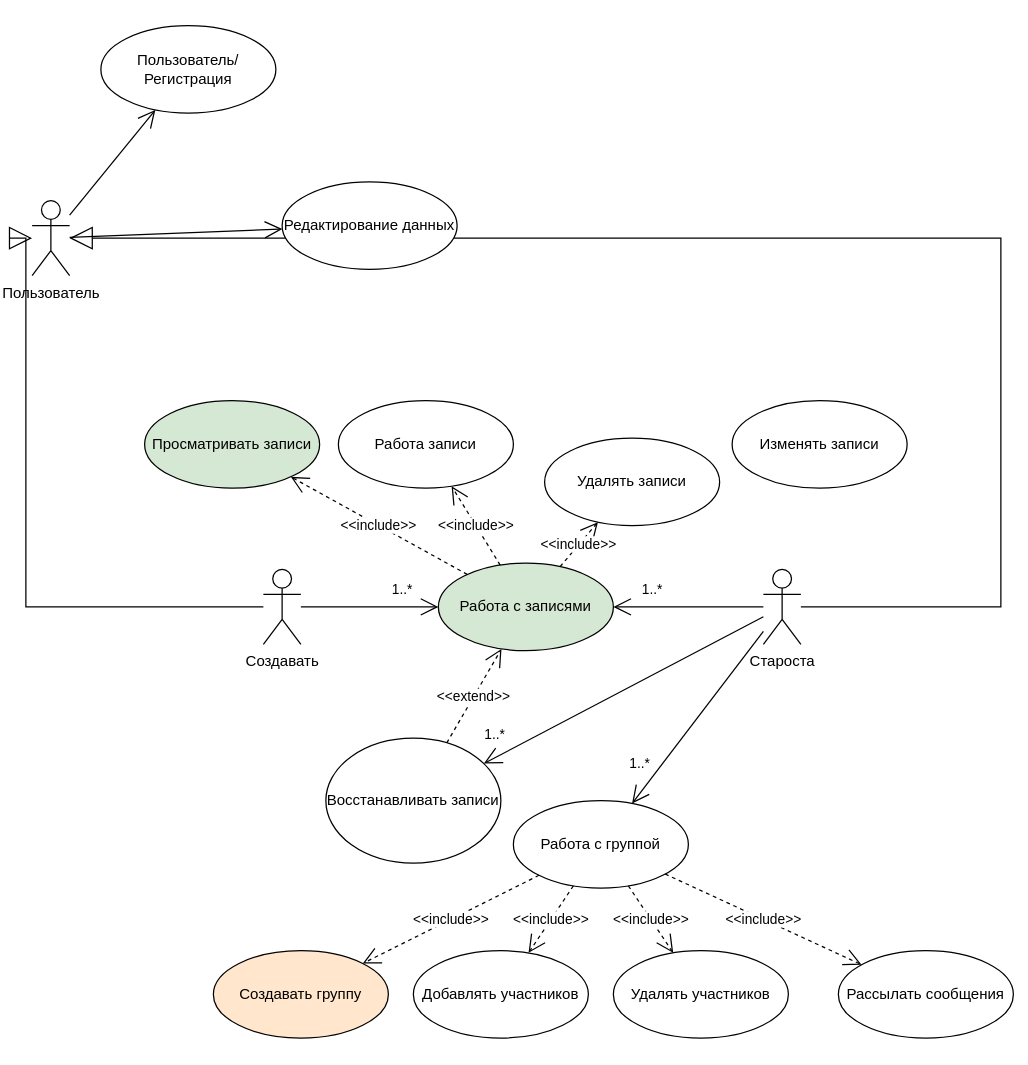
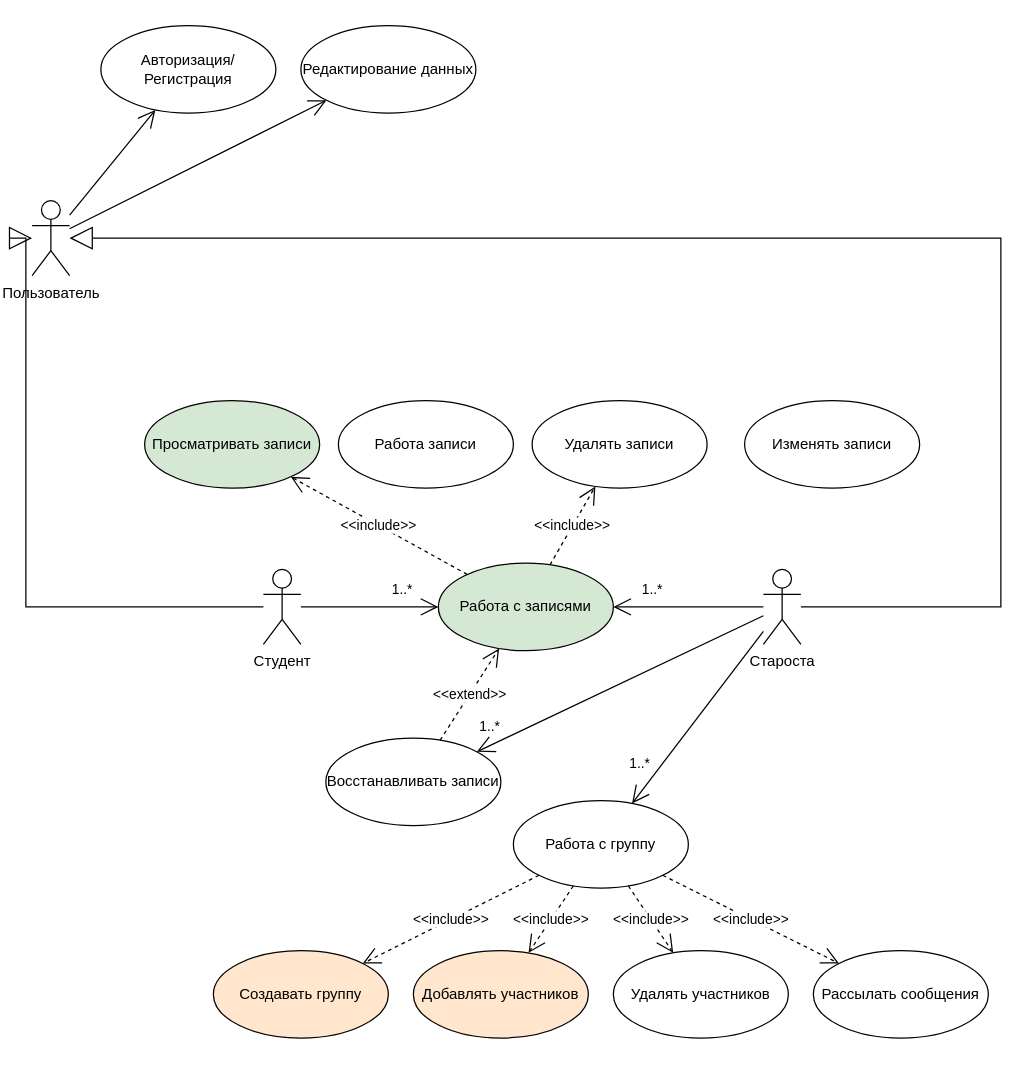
node "Пользователь/Регистрация": label "Пользователь/Регистрация" -> "Авторизация/Регистрация"
node "Редактирование данных": moved (369, 226) -> (388, 69)
node "Изменять записи": moved (819, 444) -> (832, 444)
node "Удалять записи": moved (632, 482) -> (619, 444)
edge "Работа с записями" -> "Работа записи": removed, label "<<include>>"
node "Создавать": label "Создавать" -> "Студент"
node "Восстанавливать записи": size 175x125 -> 175x88
node "Работа с группой": label "Работа с группой" -> "Работа с группу"
node "Добавлять участников": fillcolor #ffffff -> #ffe6cc
node "Рассылать сообщения": moved (926, 994) -> (901, 994)
